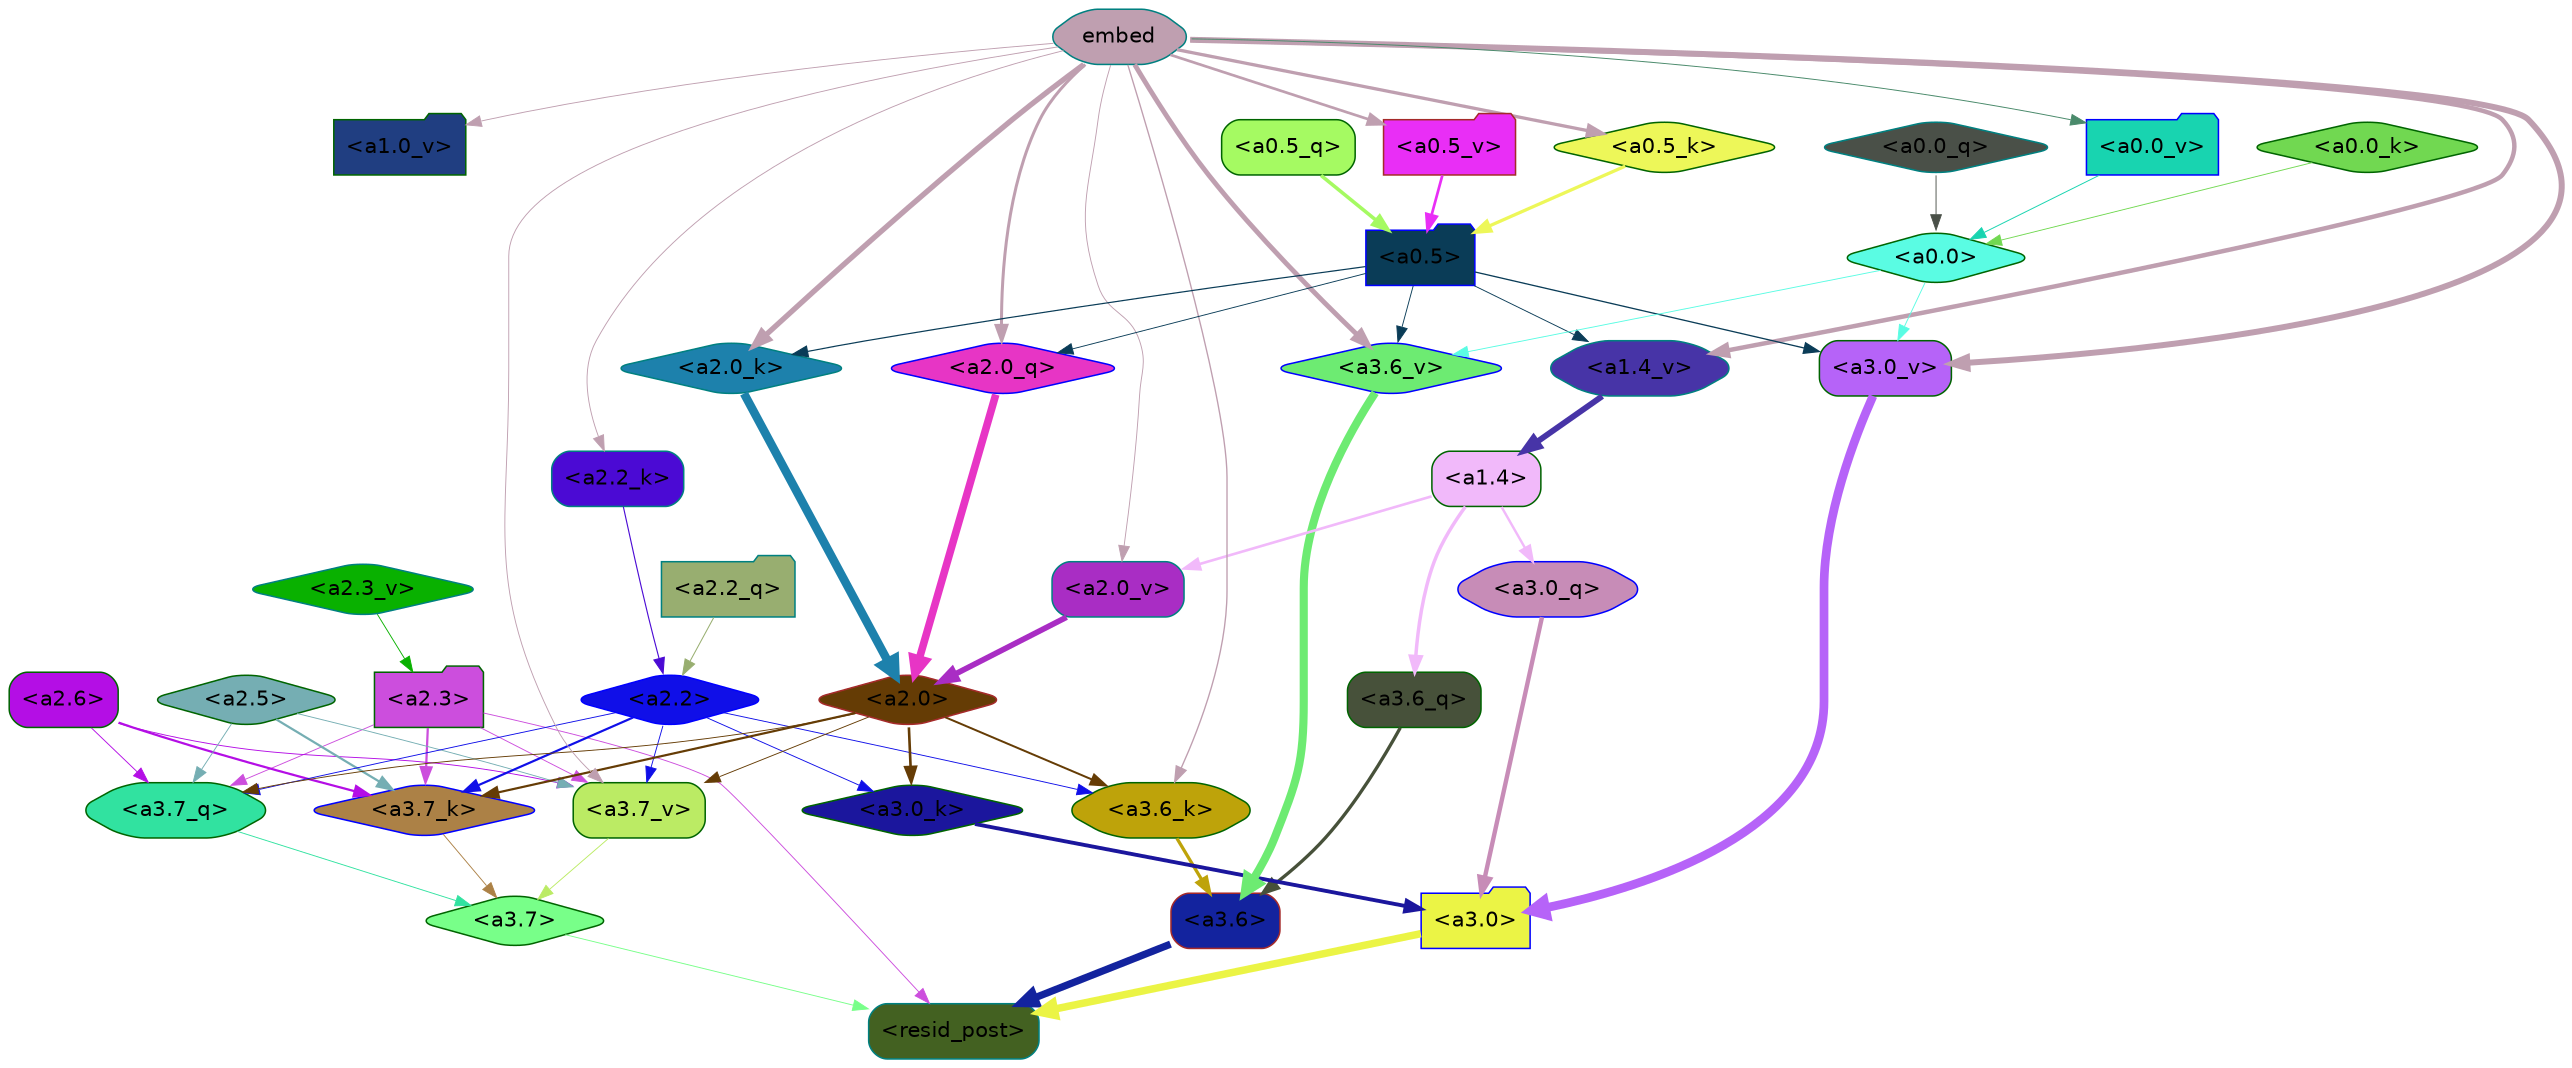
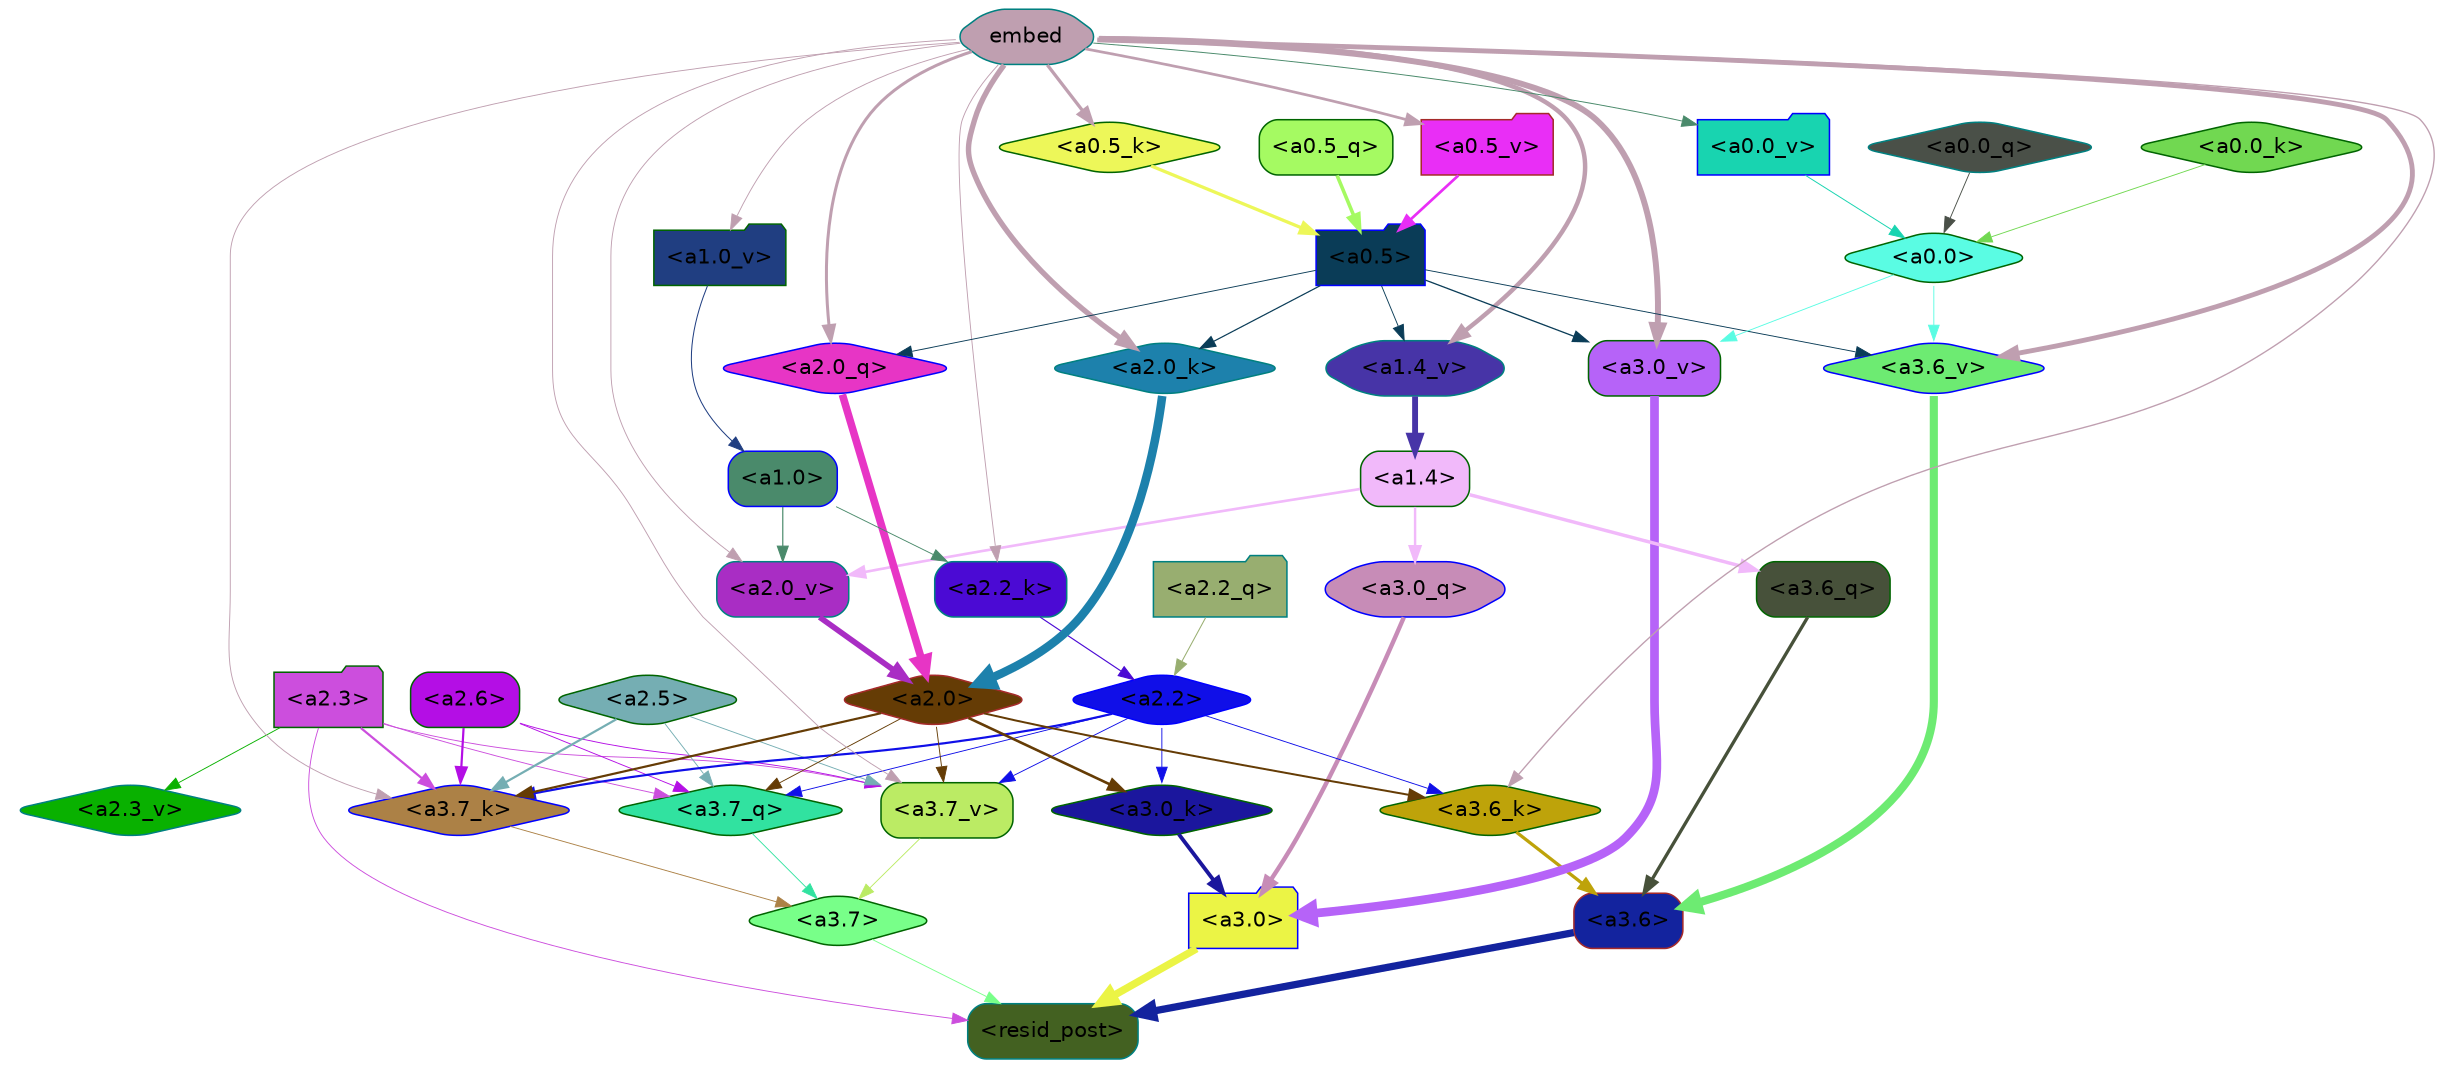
edge "embed" -> "<a3.7_k>": added
node "<a1.0>": added
edge "<a2.3_v>" -> "<a2.3>": reversed
node "<a3.7_q>": shape hexagon -> diamond
node "<a3.6_k>": shape hexagon -> diamond
